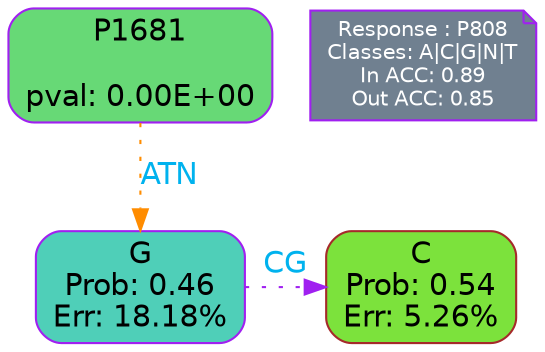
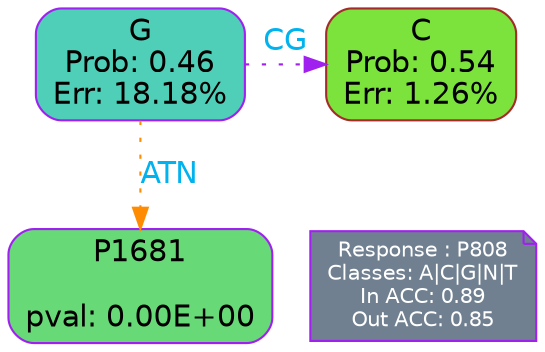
edge "P1681 pval: 0.00E+00" -> "G Prob: 0.46 Err: 18.18%": reversed
node "C Prob: 0.54 Err: 5.26%": label "C Prob: 0.54 Err: 5.26%" -> "C Prob: 0.54 Err: 1.26%"
